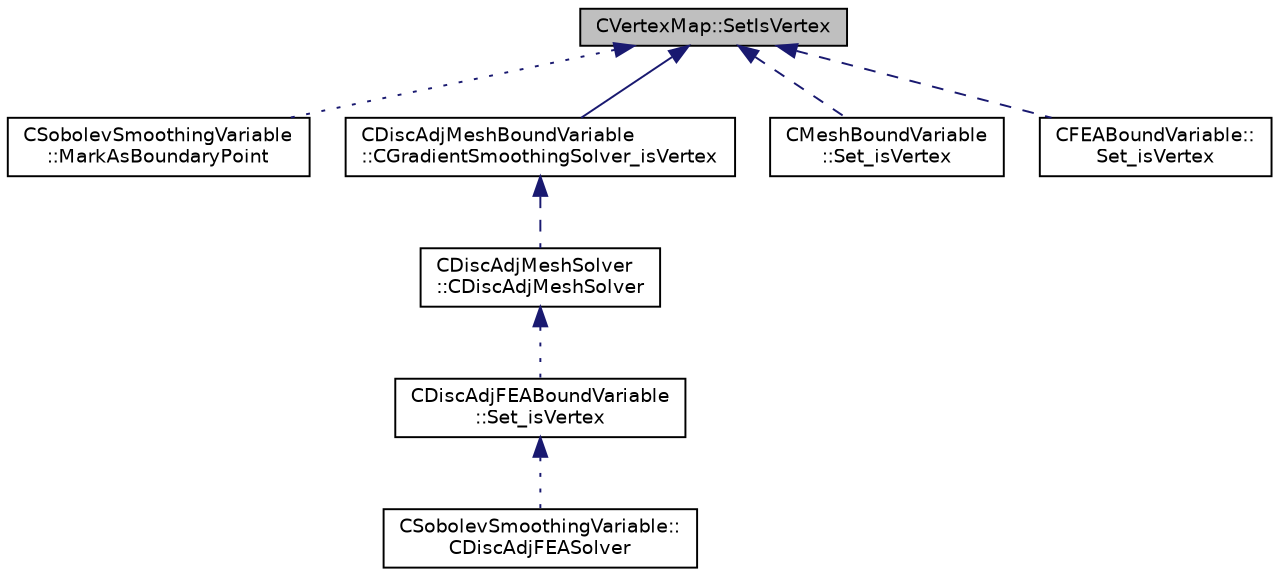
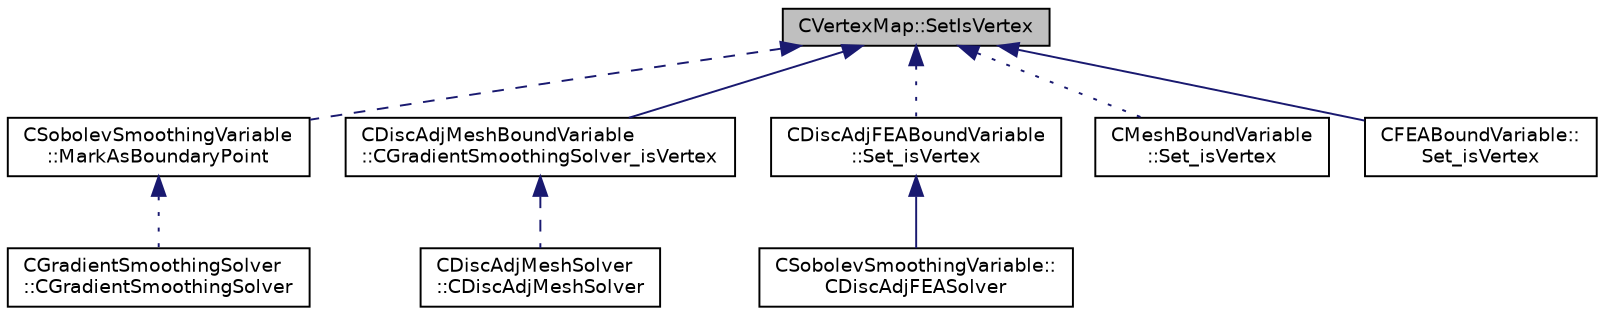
edge "CSobolevSmoothingVariable ::MarkAsBoundaryPoint" -> "CVertexMap::SetIsVertex": style dotted -> dashed
edge "CFEABoundVariable:: Set_isVertex" -> "CVertexMap::SetIsVertex": style dashed -> solid
edge "CMeshBoundVariable ::Set_isVertex" -> "CVertexMap::SetIsVertex": style dashed -> dotted
node "CGradientSmoothingSolver ::CGradientSmoothingSolver": added
edge "CDiscAdjFEABoundVariable ::Set_isVertex" -> "CDiscAdjMeshSolver ::CDiscAdjMeshSolver": now "CDiscAdjFEABoundVariable ::Set_isVertex" -> "CVertexMap::SetIsVertex"
edge "CSobolevSmoothingVariable:: CDiscAdjFEASolver" -> "CDiscAdjFEABoundVariable ::Set_isVertex": style dotted -> solid
